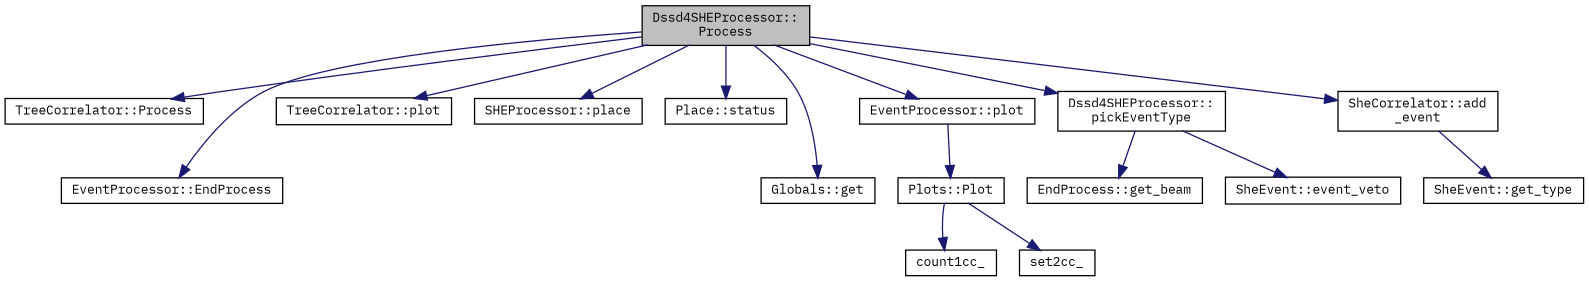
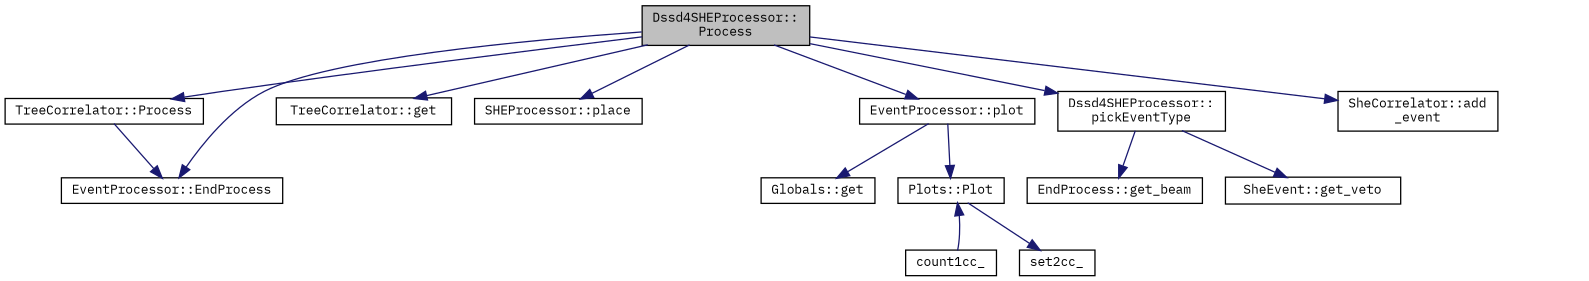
edge "Dssd4SHEProcessor:: Process" -> "Globals::get": now "EventProcessor::plot" -> "Globals::get"
node "TreeCorrelator::plot": label "TreeCorrelator::plot" -> "TreeCorrelator::get"
node "Place::status": removed
edge "TreeCorrelator::Process" -> "EventProcessor::EndProcess": added
node "SheEvent::event_veto": label "SheEvent::event_veto" -> "SheEvent::get_veto"
node "SheEvent::get_type": removed
edge "Plots::Plot" -> "count1cc_": reversed
